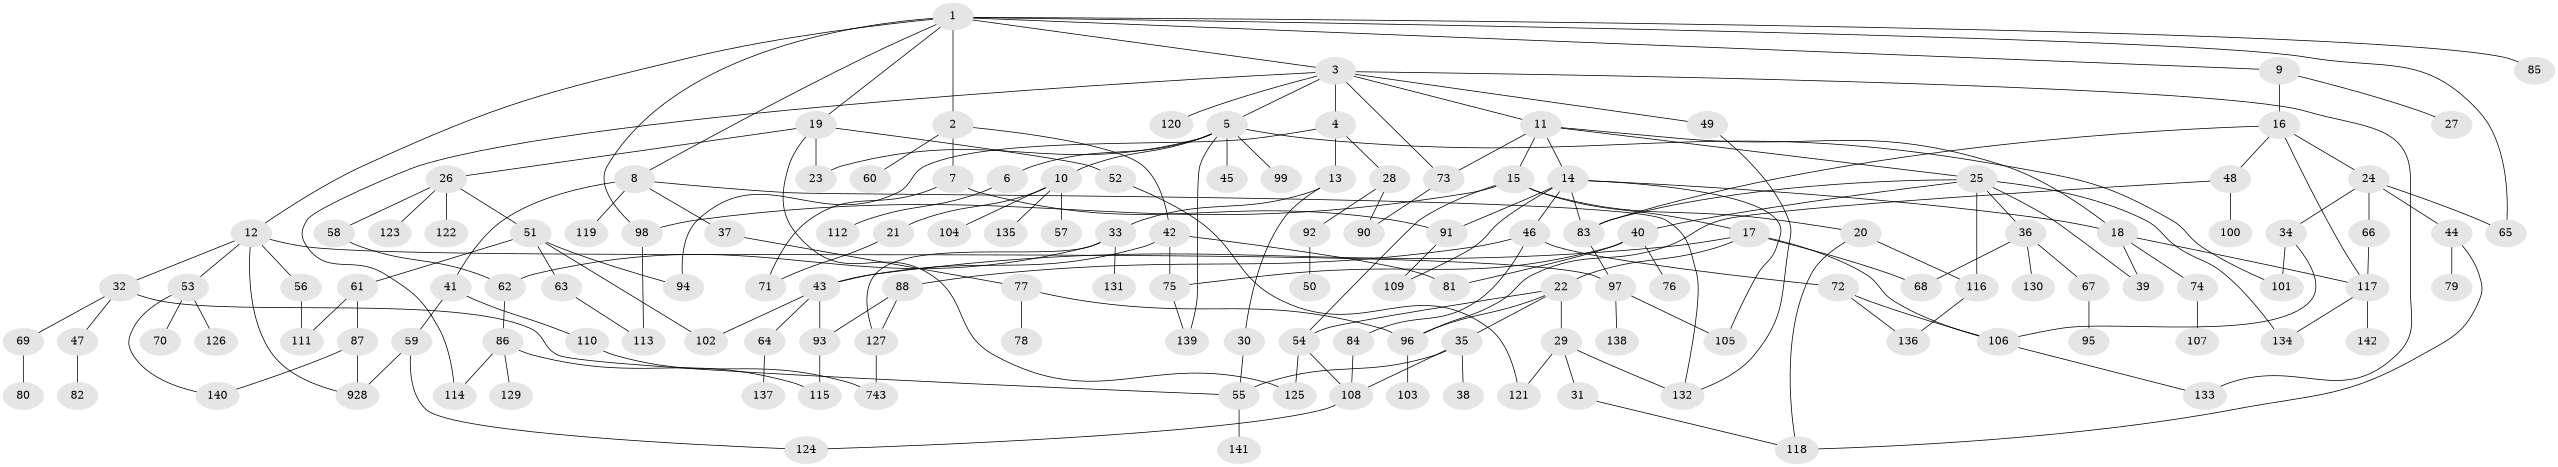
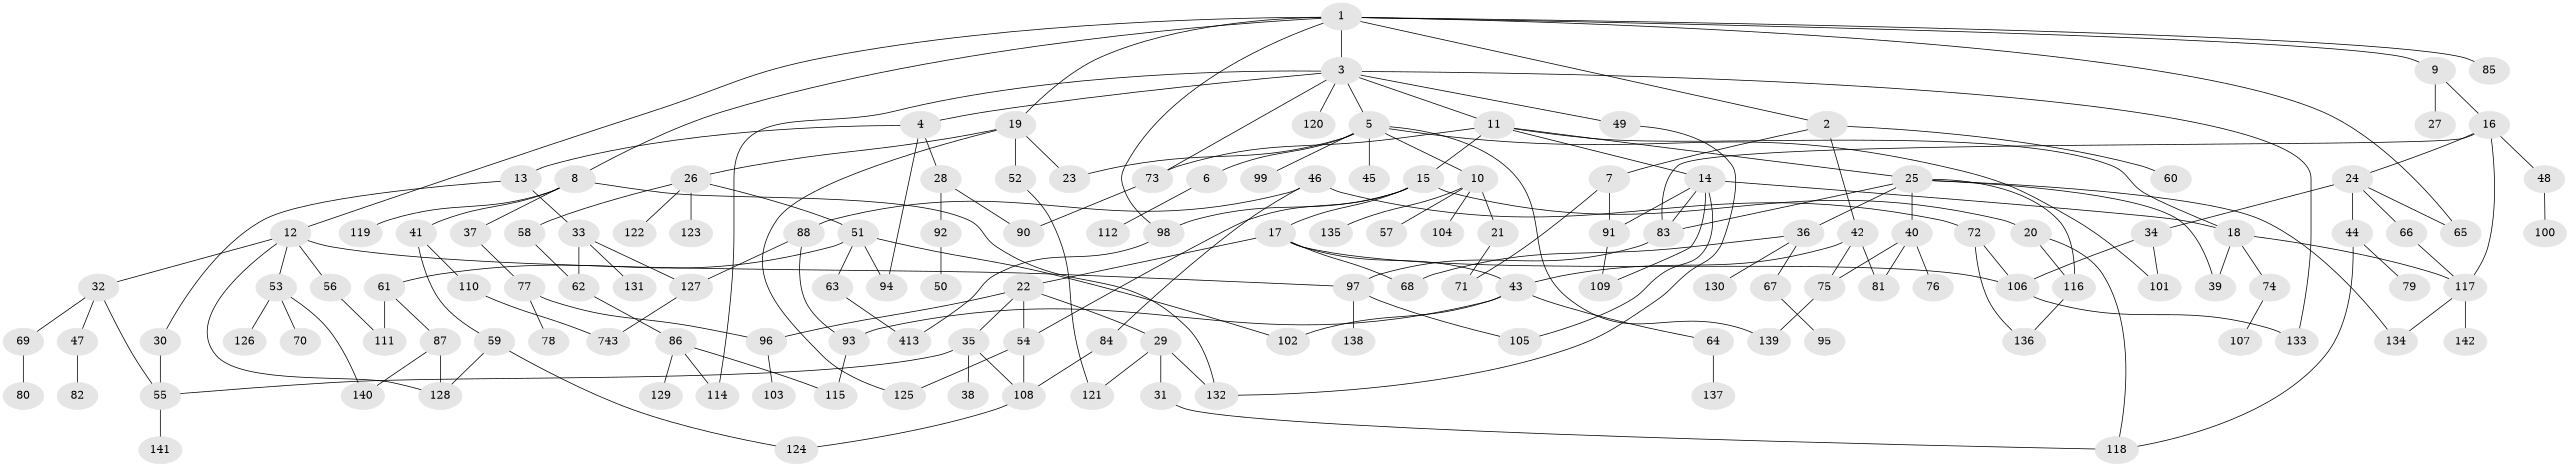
edge "14" -- "46": removed
edge "48" -- "96": removed
node "113": label "113" -> "413"
node "928": label "928" -> "128"
